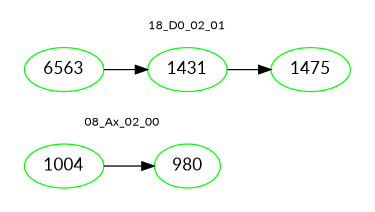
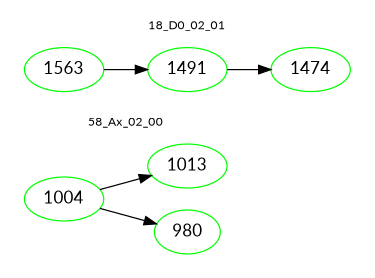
node "6563": label "6563" -> "1563"
node "1431": label "1431" -> "1491"
node "1475": label "1475" -> "1474"
cluster "08_Ax_02_00": label "08_Ax_02_00" -> "58_Ax_02_00"
node "1013": added
